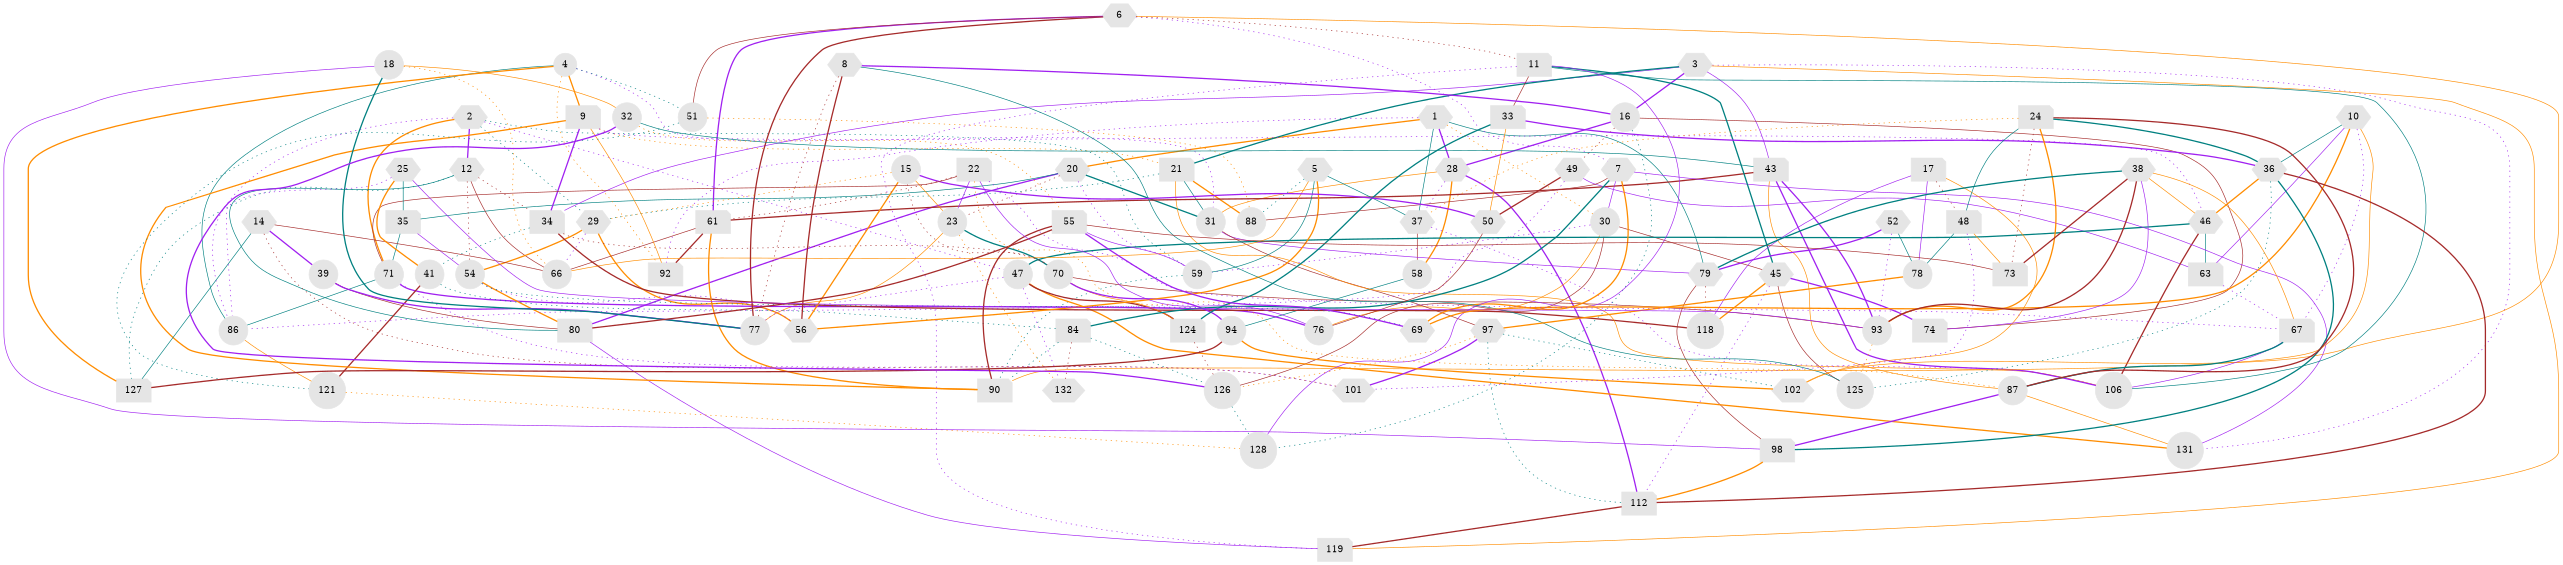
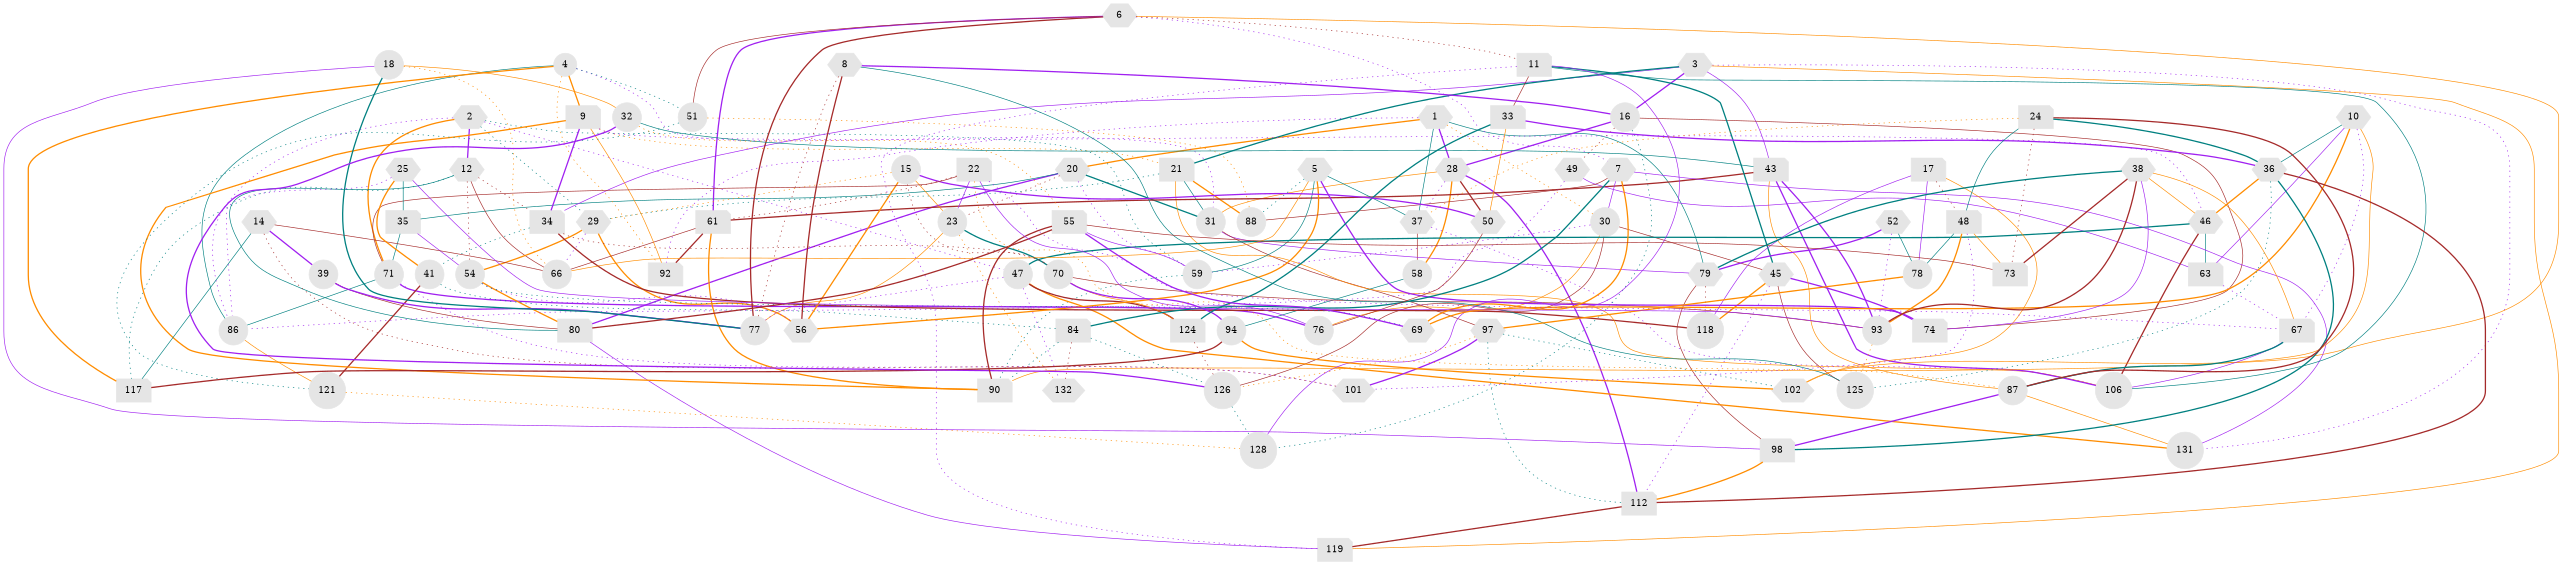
edge "49" -- "50": now "28" -- "50"
edge "24" -- "93": now "48" -- "93"
edge "5" -- "74": added
node "127": label "127" -> "117"
